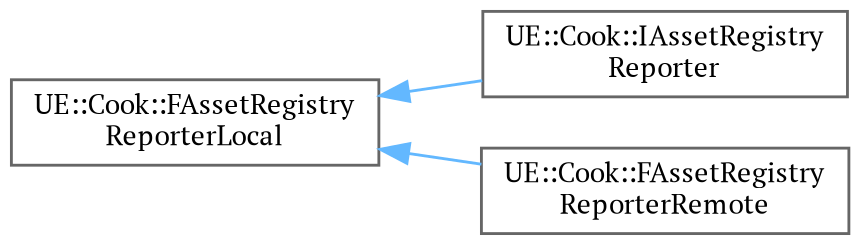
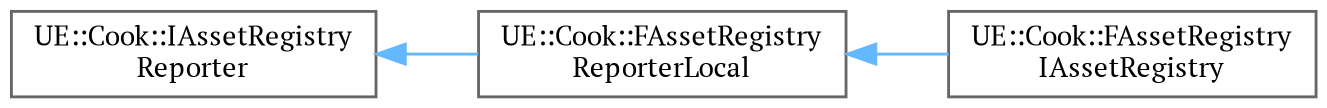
edge "UE::Cook::IAssetRegistry Reporter" -> "UE::Cook::FAssetRegistry ReporterLocal": reversed
node "UE::Cook::FAssetRegistry ReporterRemote": label "UE::Cook::FAssetRegistry ReporterRemote" -> "UE::Cook::FAssetRegistry IAssetRegistry"
